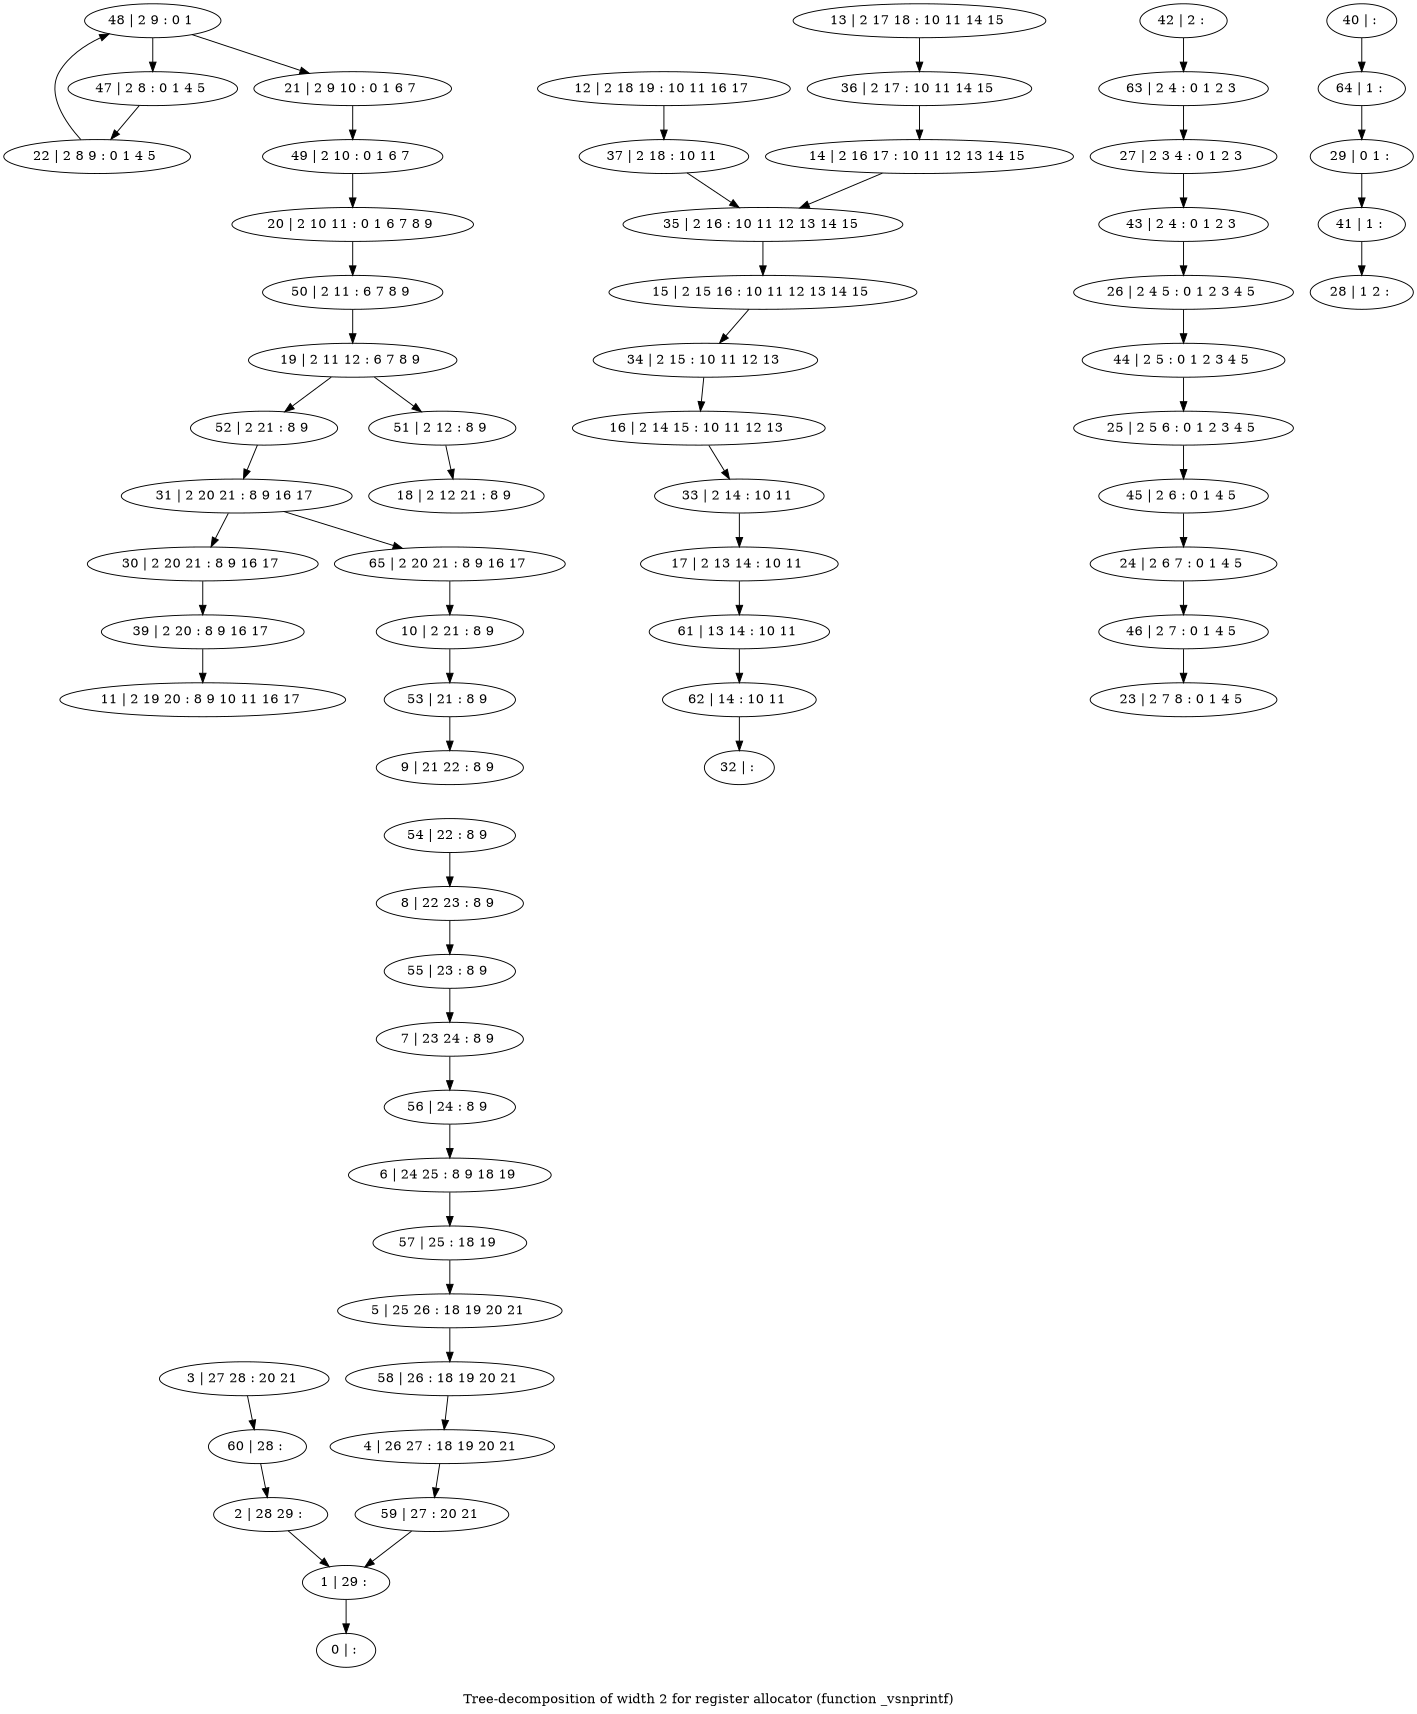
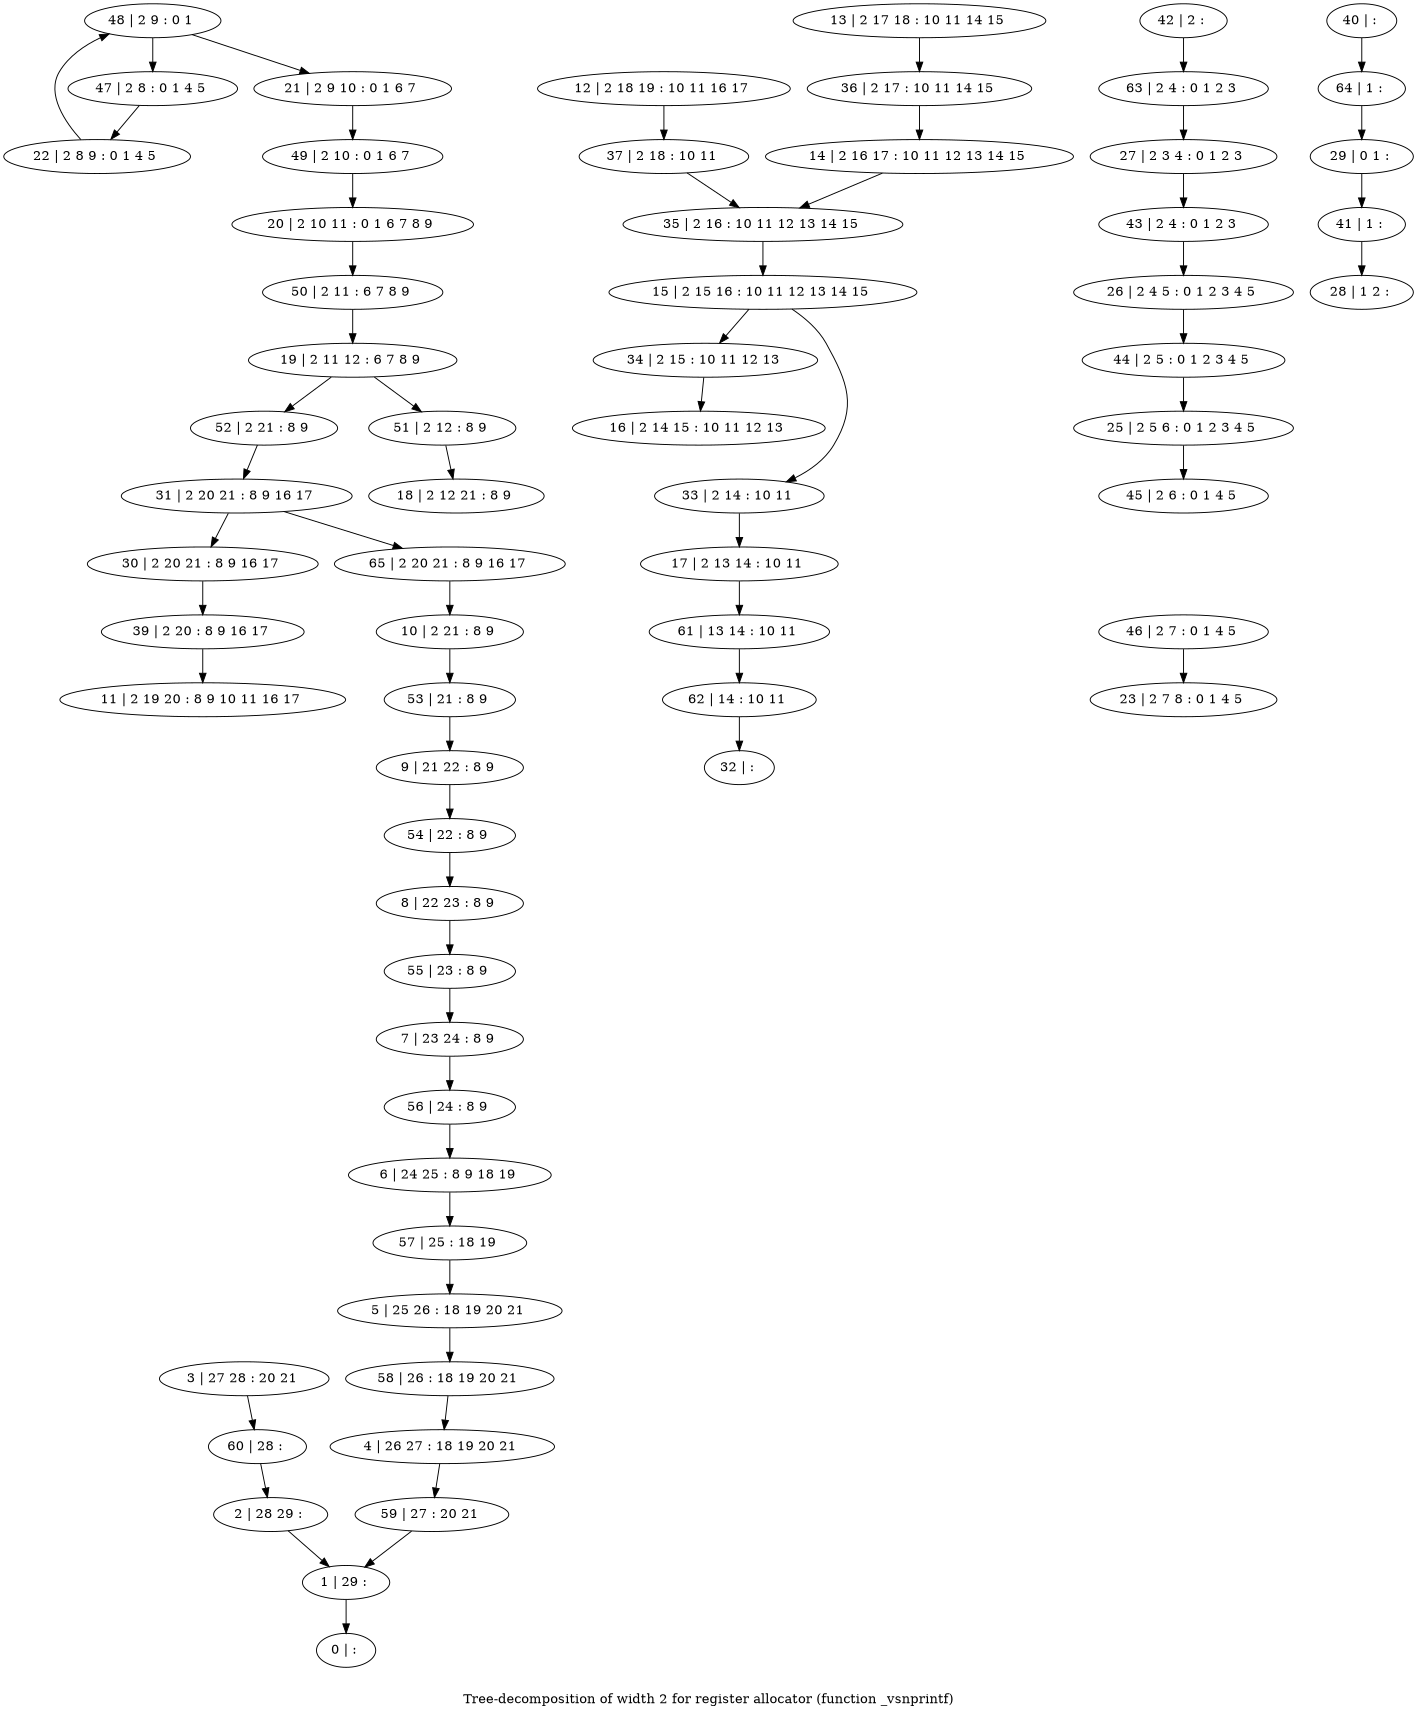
edge "16 | 2 14 15 : 10 11 12 13" -> "33 | 2 14 : 10 11": now "15 | 2 15 16 : 10 11 12 13 14 15" -> "33 | 2 14 : 10 11"
node "24 | 2 6 7 : 0 1 4 5": removed
edge "9 | 21 22 : 8 9" -> "54 | 22 : 8 9": added
